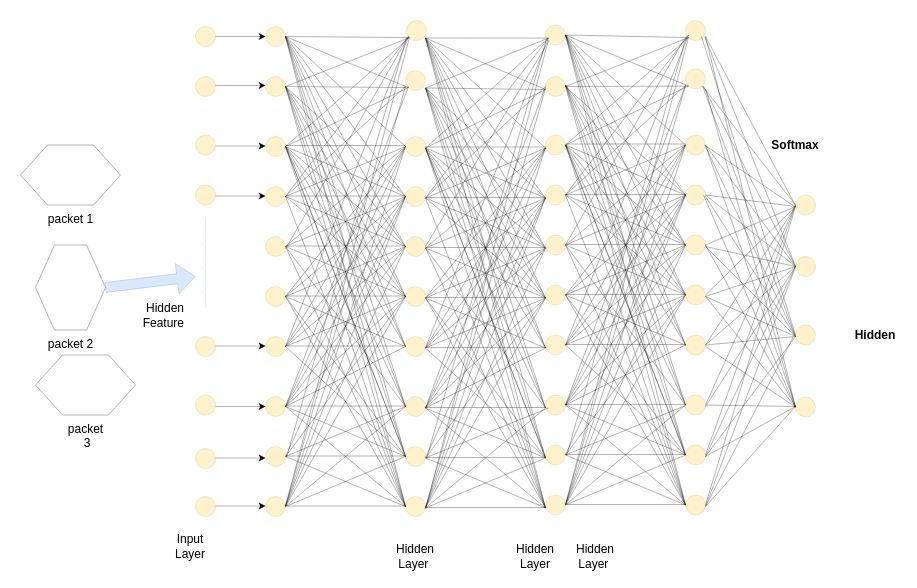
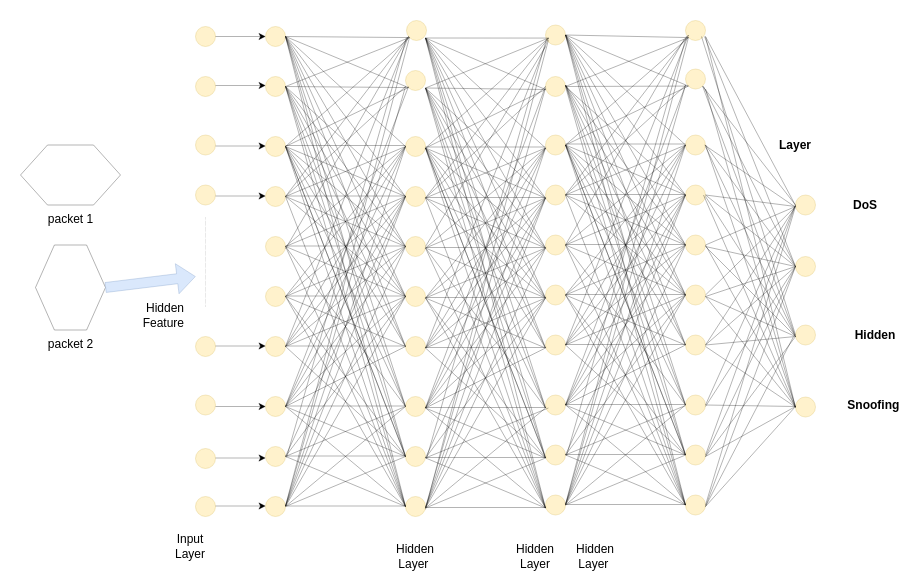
node "Softmax": label "Softmax" -> "Layer"
node "DoS": added
node "packet 3": removed
node "Snoofing": added
